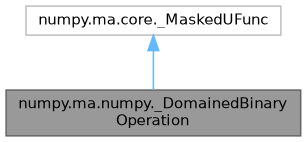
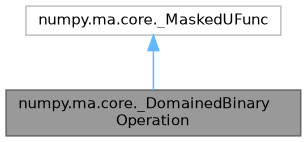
node "numpy.ma.numpy._DomainedBinary Operation": label "numpy.ma.numpy._DomainedBinary Operation" -> "numpy.ma.core._DomainedBinary Operation"
